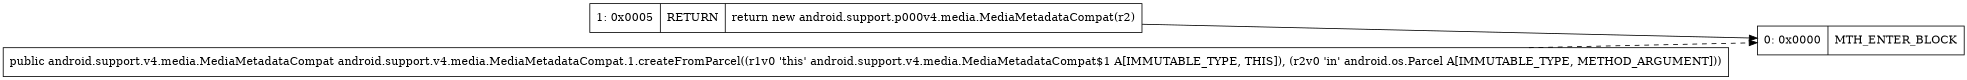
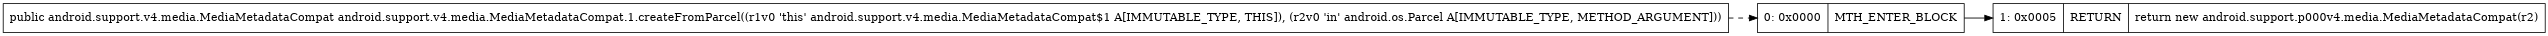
edge "1: 0x0005" -> "0: 0x0000": reversed
